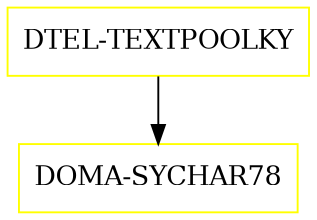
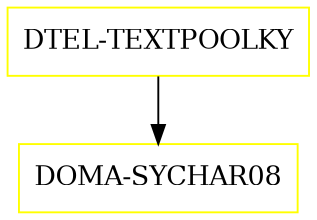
node "DOMA-SYCHAR78": label "DOMA-SYCHAR78" -> "DOMA-SYCHAR08"
